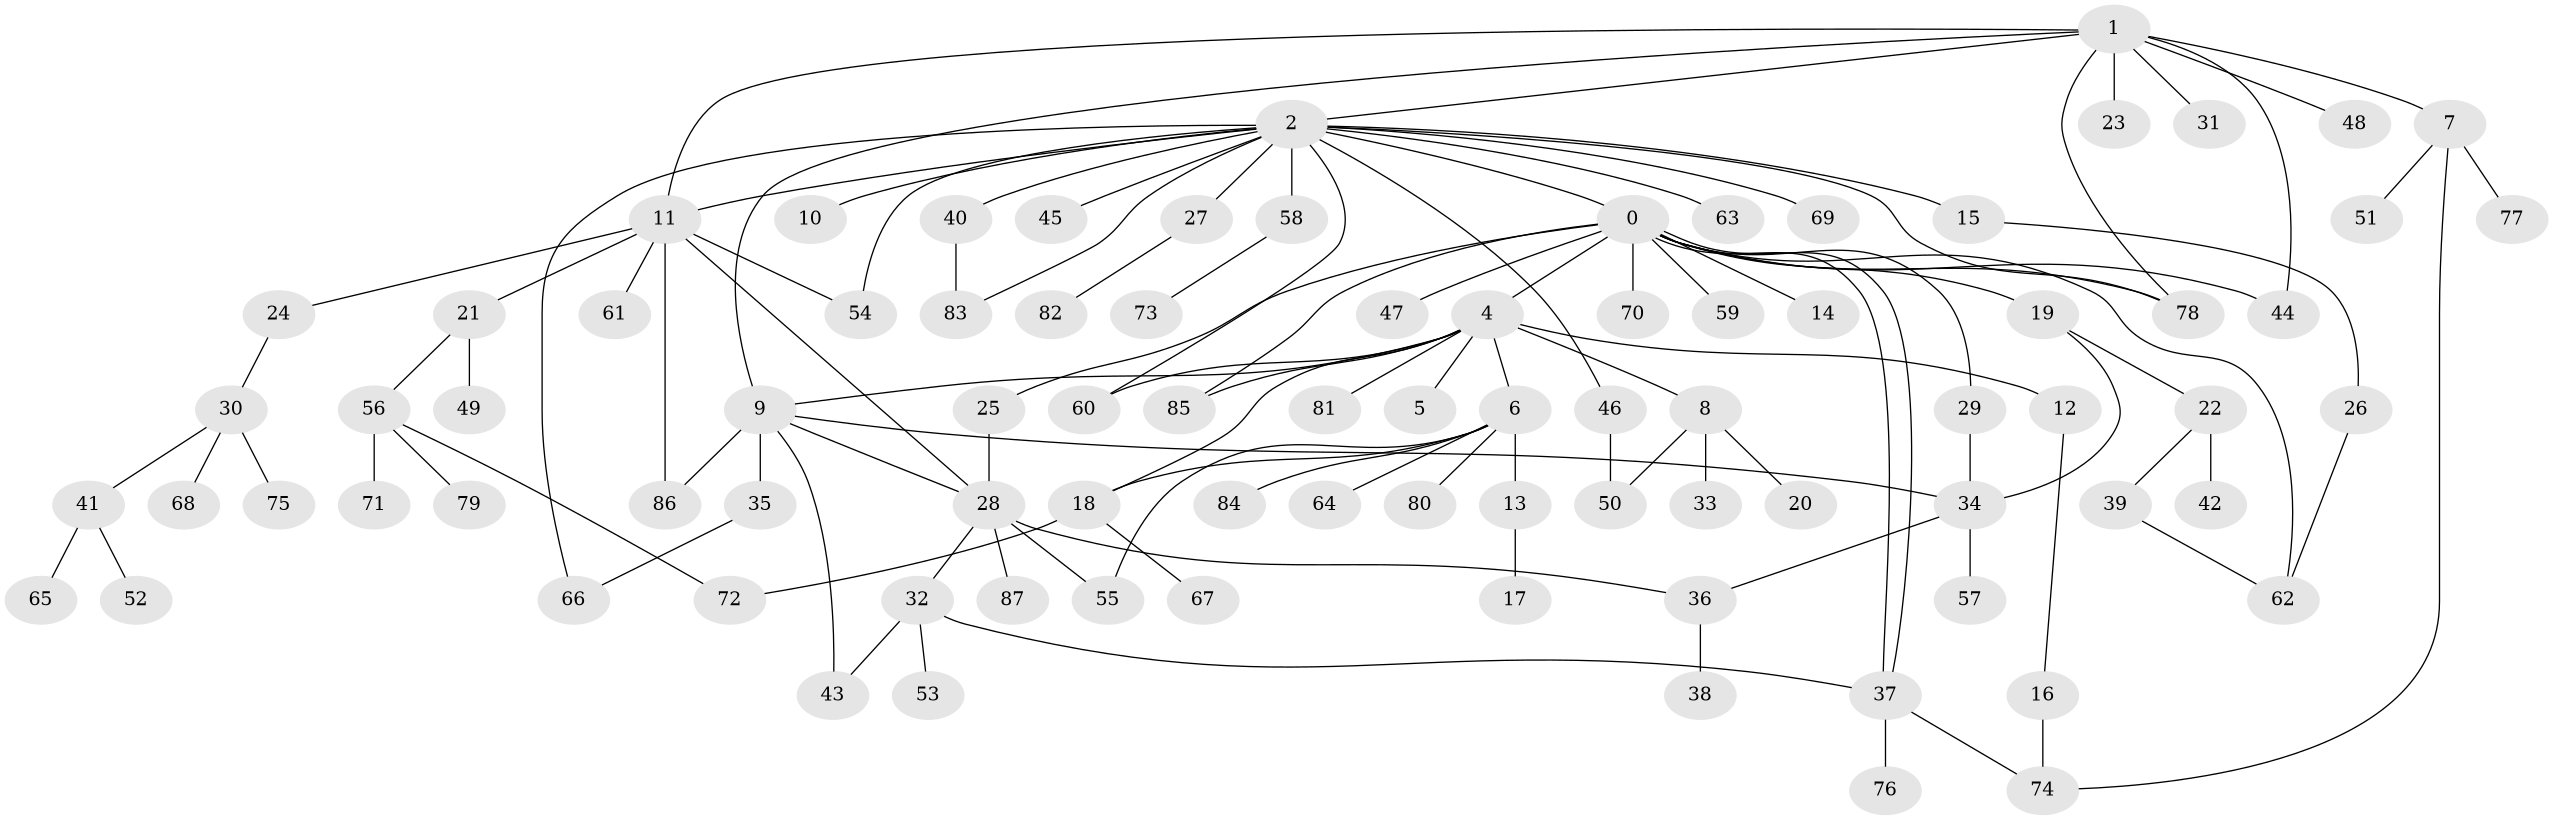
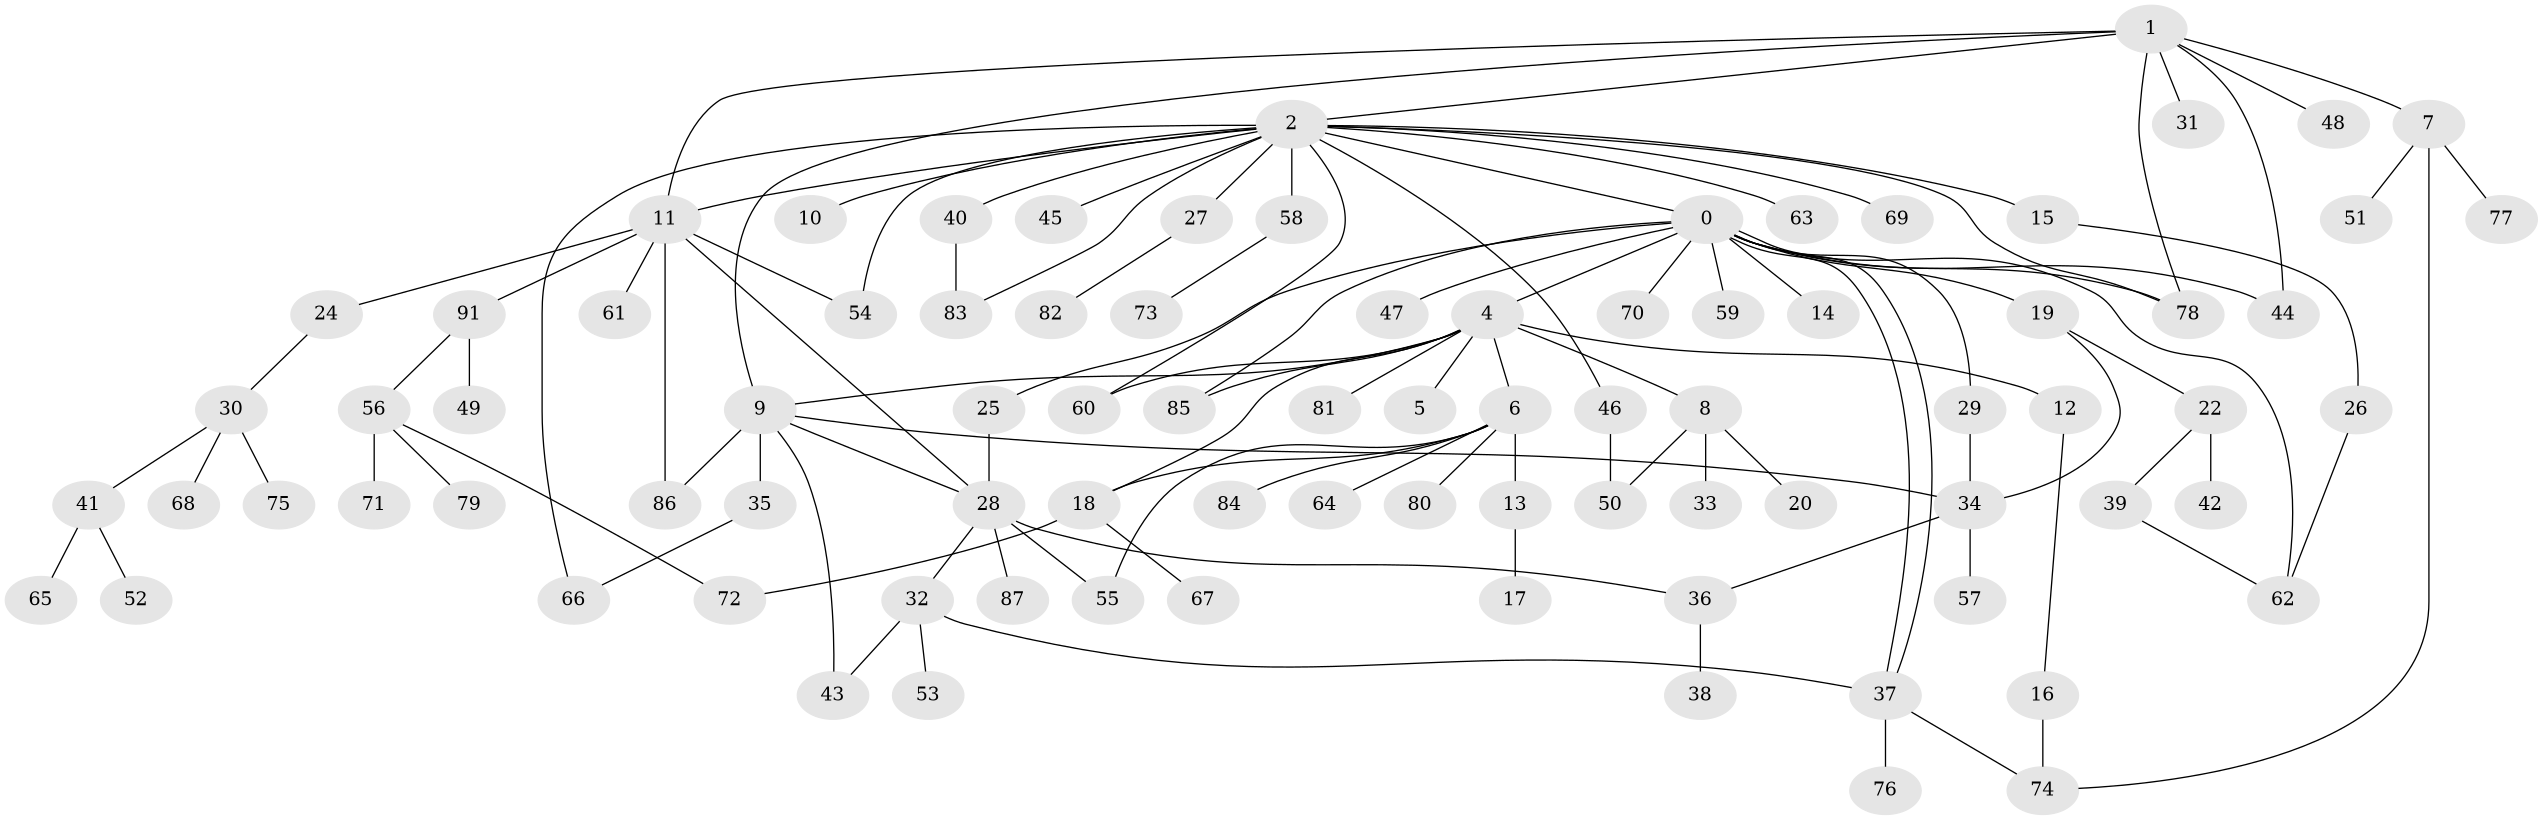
node "23": removed
node "21": label "21" -> "91"
